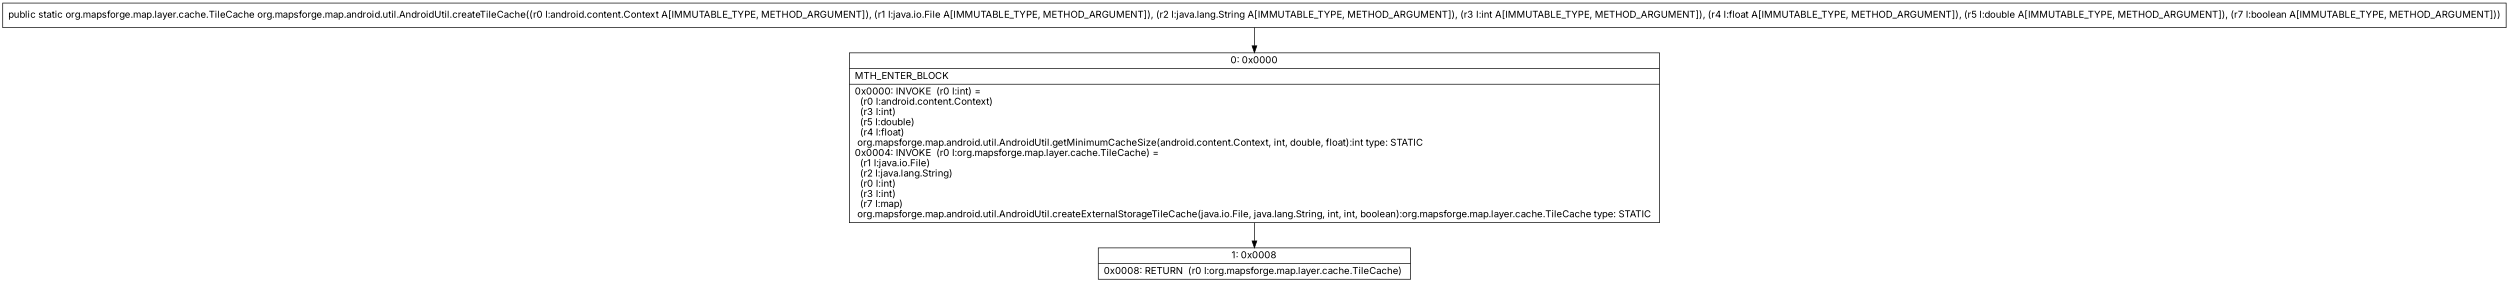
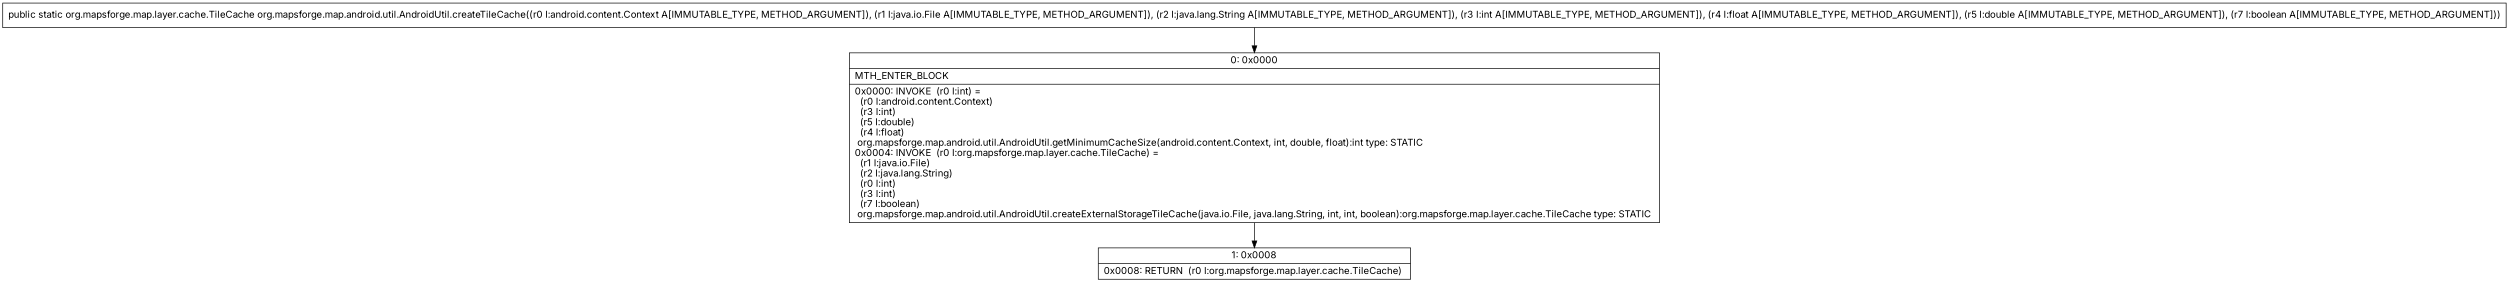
node "0: 0x0000": text "(r7 I:map)" -> "(r7 I:boolean)"
